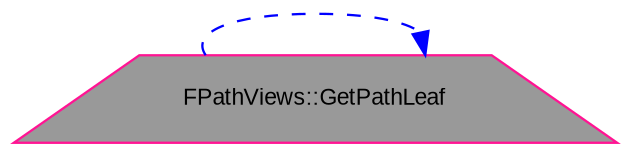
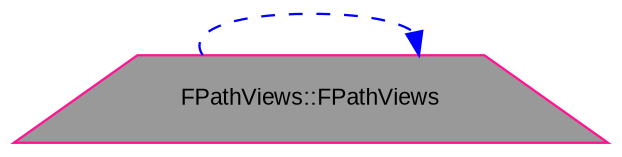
node "FPathViews::GetPathLeaf": label "FPathViews::GetPathLeaf" -> "FPathViews::FPathViews"
